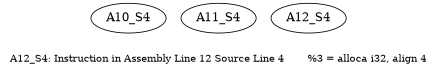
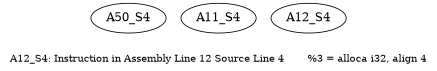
node "A10_S4": label "A10_S4" -> "A50_S4"
